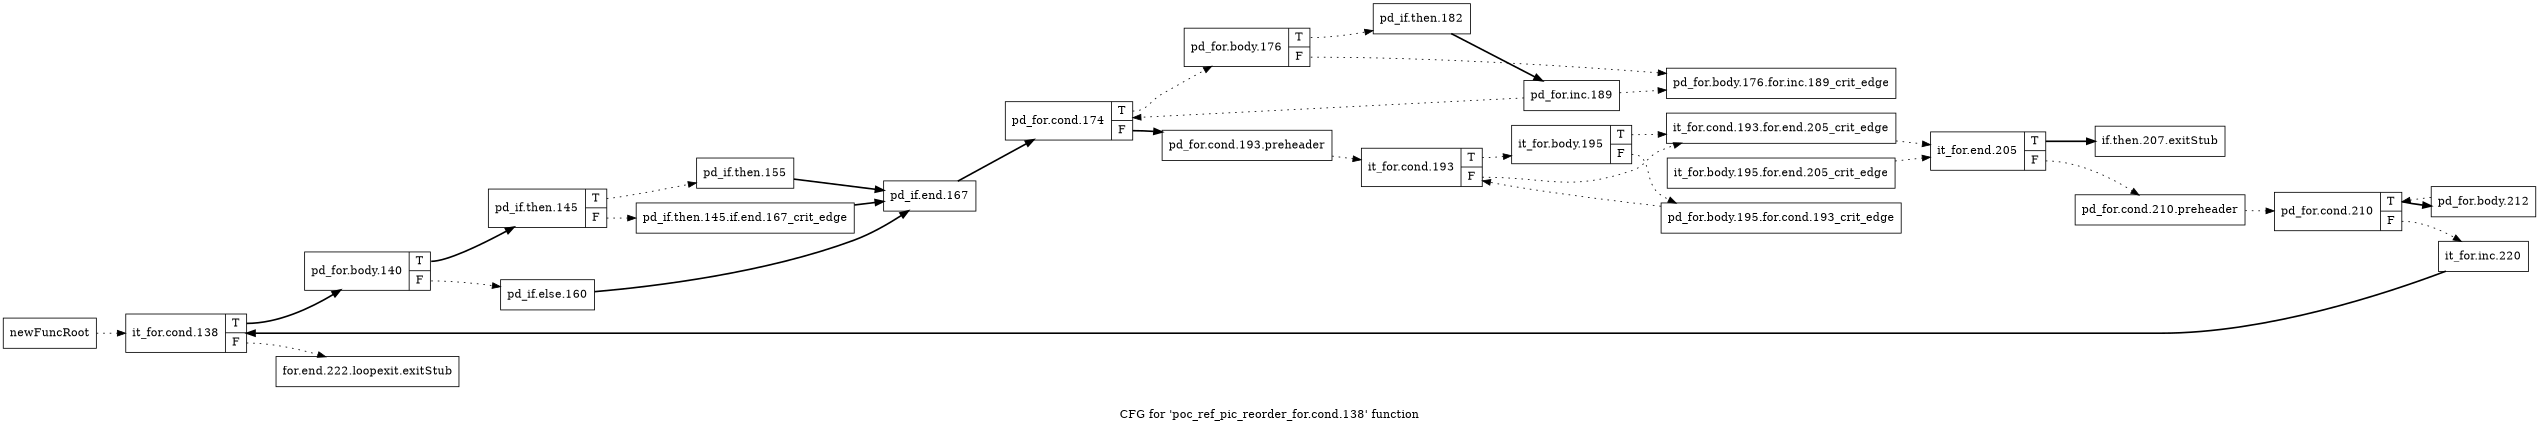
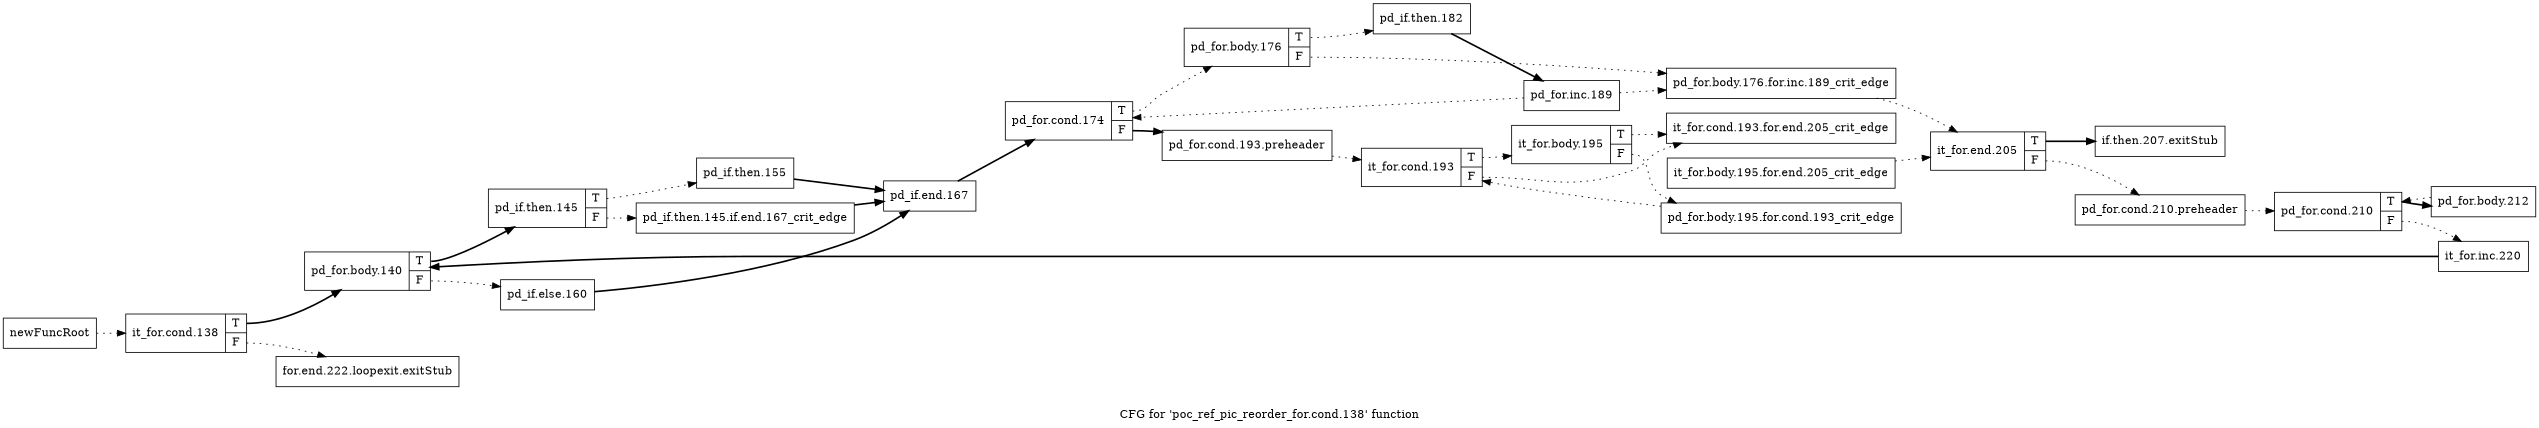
edge "it_for.cond.193.for.end.205_crit_edge" -> "it_for.end.205": now "pd_for.body.176.for.inc.189_crit_edge" -> "it_for.end.205"
edge "it_for.inc.220" -> "it_for.cond.138": now "it_for.inc.220" -> "pd_for.body.140"
